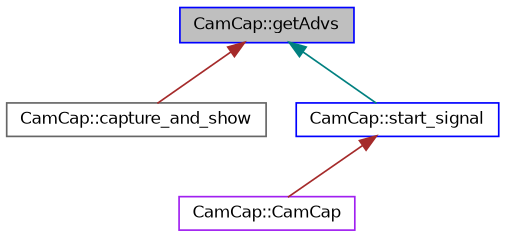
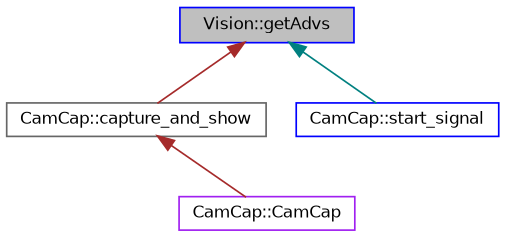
node "CamCap::getAdvs": label "CamCap::getAdvs" -> "Vision::getAdvs"
edge "CamCap::CamCap" -> "CamCap::start_signal": now "CamCap::CamCap" -> "CamCap::capture_and_show"
